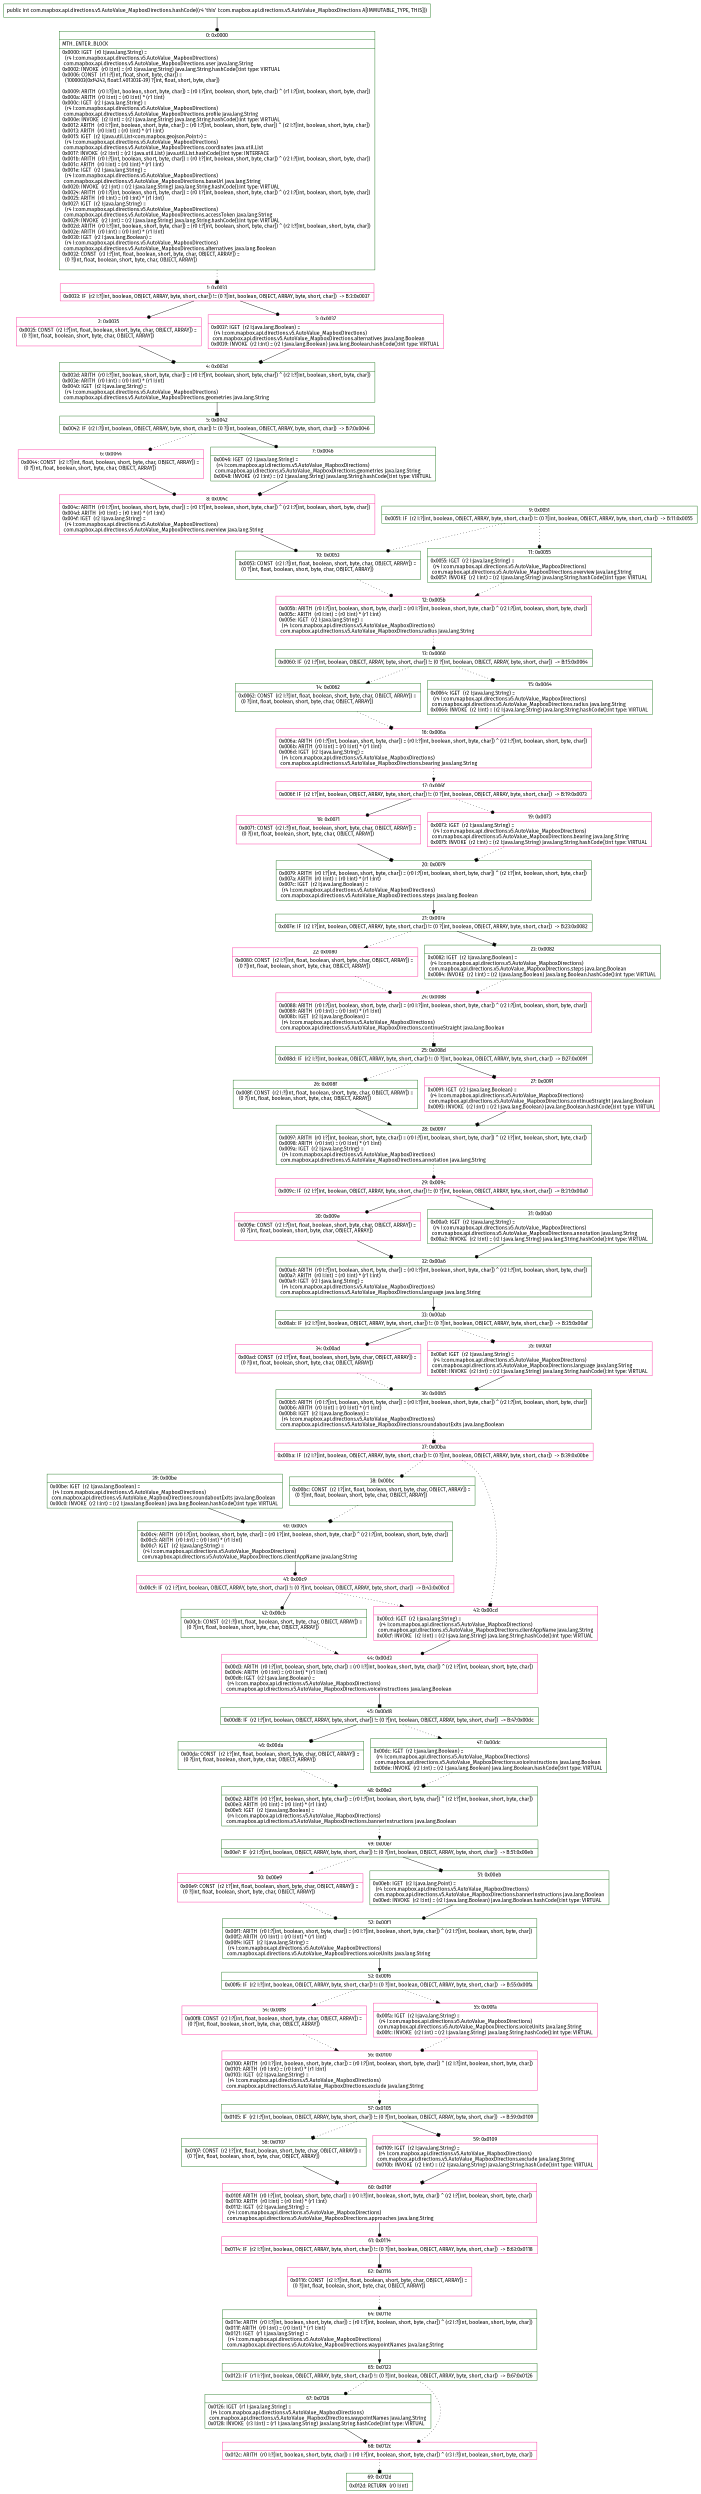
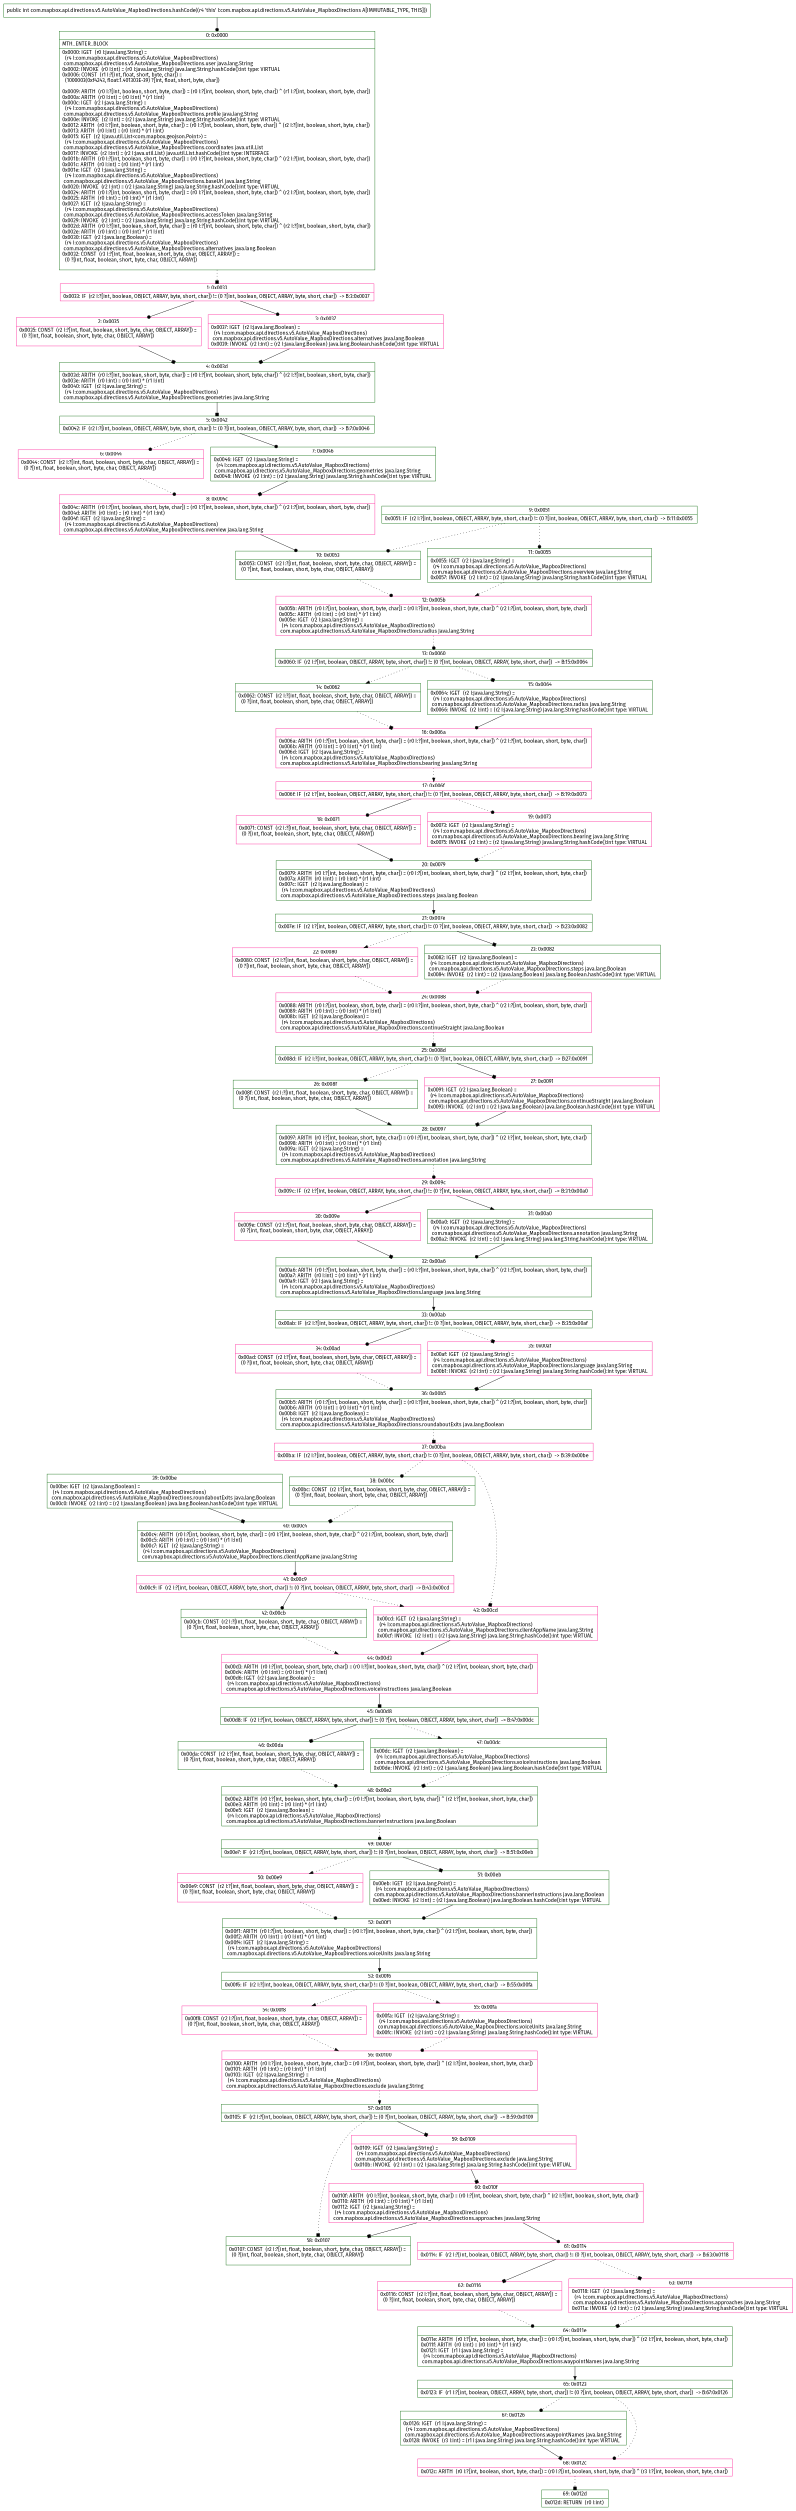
edge "6: 0x0044" -> "8: 0x004c": style solid -> dotted
edge "18: 0x0071" -> "20: 0x0079": arrowhead box -> dot
edge "48: 0x00e2" -> "49: 0x00e7": arrowhead normal -> dot
edge "58: 0x0107" -> "60: 0x010f": reversed
node "63: 0x0118": added
